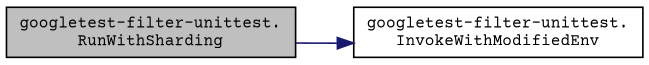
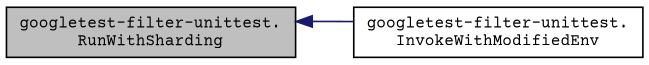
edge "googletest-filter-unittest. RunWithSharding" -> "googletest-filter-unittest. InvokeWithModifiedEnv": reversed
